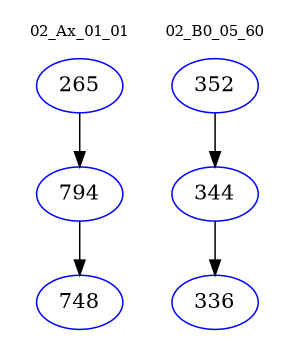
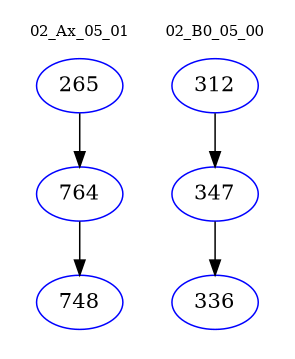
cluster "02_Ax_01_01": label "02_Ax_01_01" -> "02_Ax_05_01"
cluster "02_B0_05_60": label "02_B0_05_60" -> "02_B0_05_00"
node "352": label "352" -> "312"
node "794": label "794" -> "764"
node "344": label "344" -> "347"
